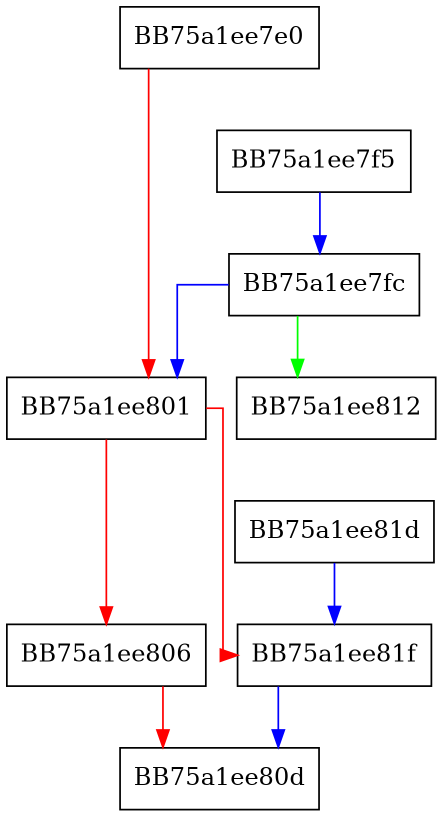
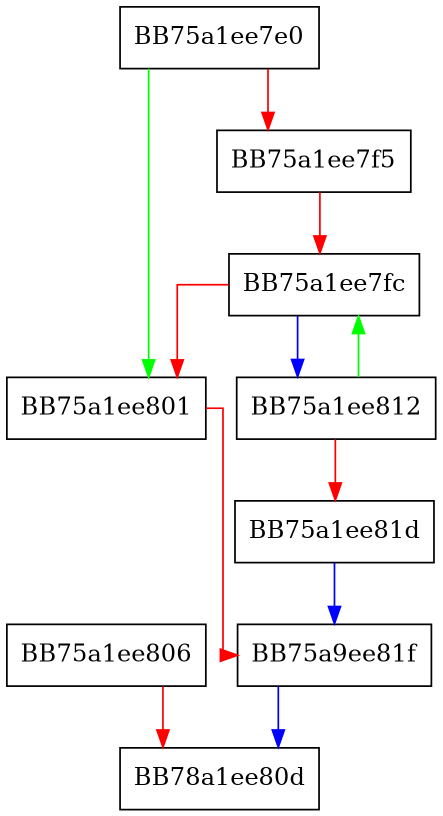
edge "BB75a1ee7e0" -> "BB75a1ee7f5": added
edge "BB75a1ee7e0" -> "BB75a1ee801": color red -> green
edge "BB75a1ee7f5" -> "BB75a1ee7fc": color blue -> red
edge "BB75a1ee7fc" -> "BB75a1ee801": color blue -> red
edge "BB75a1ee7fc" -> "BB75a1ee812": color green -> blue
edge "BB75a1ee812" -> "BB75a1ee7fc": added
edge "BB75a1ee812" -> "BB75a1ee81d": added
edge "BB75a1ee801" -> "BB75a1ee806": removed
node "BB75a1ee81f": label "BB75a1ee81f" -> "BB75a9ee81f"
node "BB75a1ee80d": label "BB75a1ee80d" -> "BB78a1ee80d"
